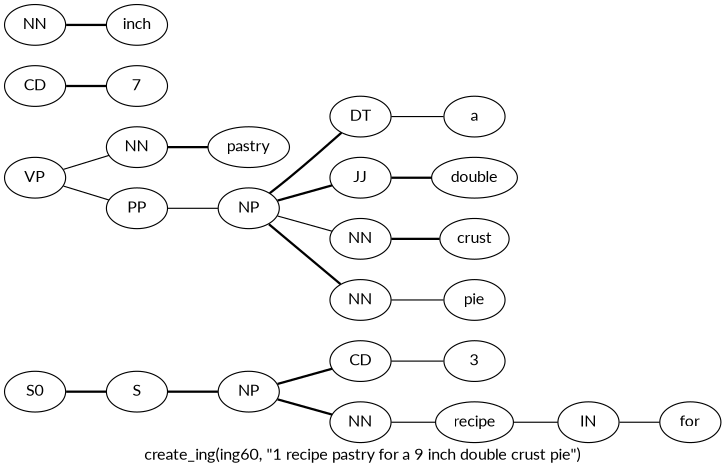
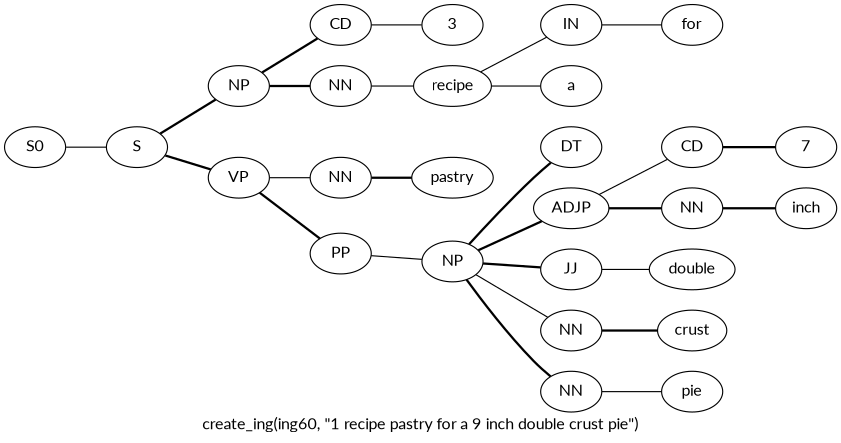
edge "DT" -- "a": now "recipe" -- "a"
edge "S" -- "VP": added
edge "JJ" -- "double": style bold -> solid
edge "VP" -- "PP": style solid -> bold
node "ADJP": added
edge "S0" -- "S": style bold -> solid
